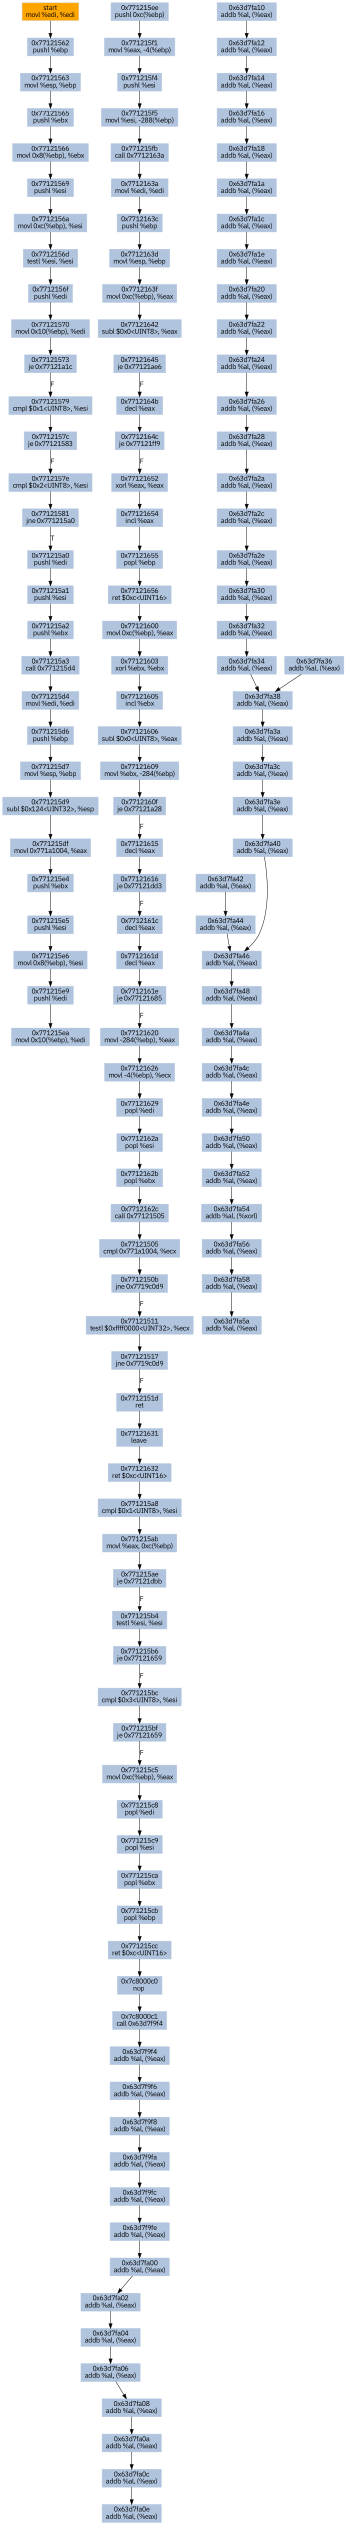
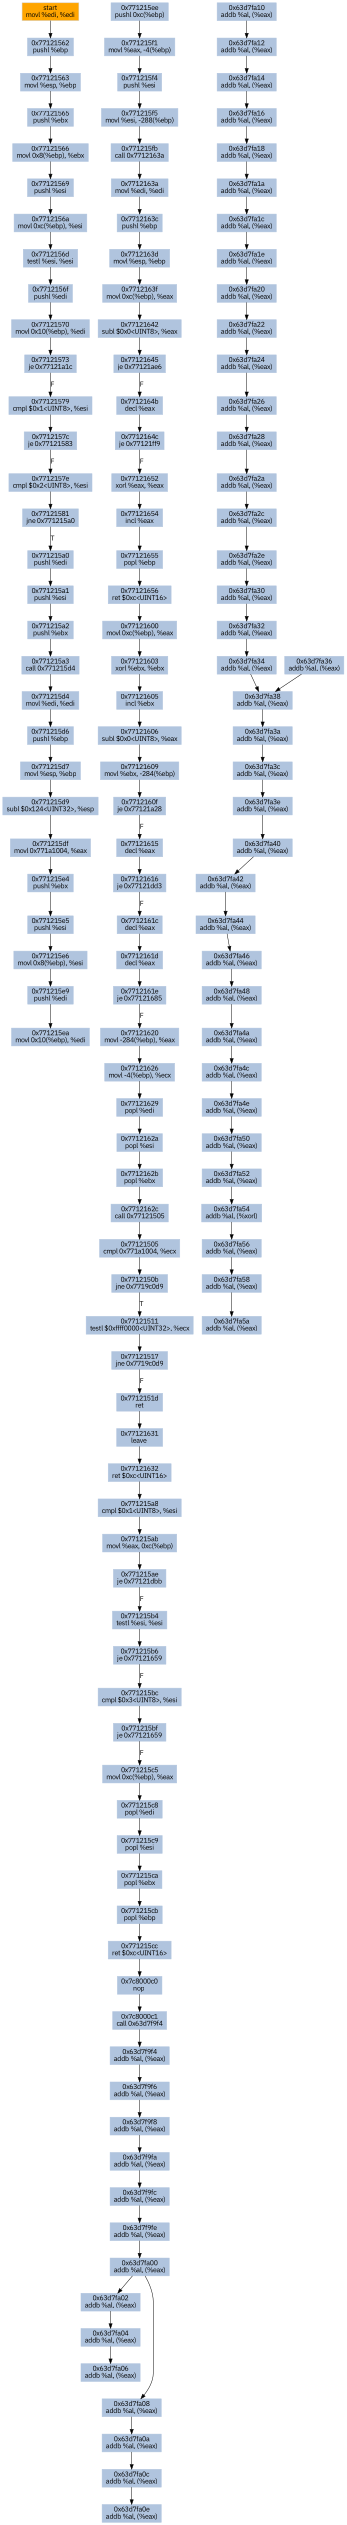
edge "0x77121642 subl $0x0<UINT8>, %eax" -> "0x77121645 je 0x77121ae6": added
edge "0x63d7fa40 addb %al, (%eax)" -> "0x63d7fa46 addb %al, (%eax)": now "0x63d7fa40 addb %al, (%eax)" -> "0x63d7fa42 addb %al, (%eax)"
edge "0x7712150b jne 0x7719c0d9" -> "0x77121511 testl $0xffff0000<UINT32>, %ecx": label "F" -> "T"
edge "0x63d7fa06 addb %al, (%eax)" -> "0x63d7fa08 addb %al, (%eax)": now "0x63d7fa00 addb %al, (%eax)" -> "0x63d7fa08 addb %al, (%eax)"
